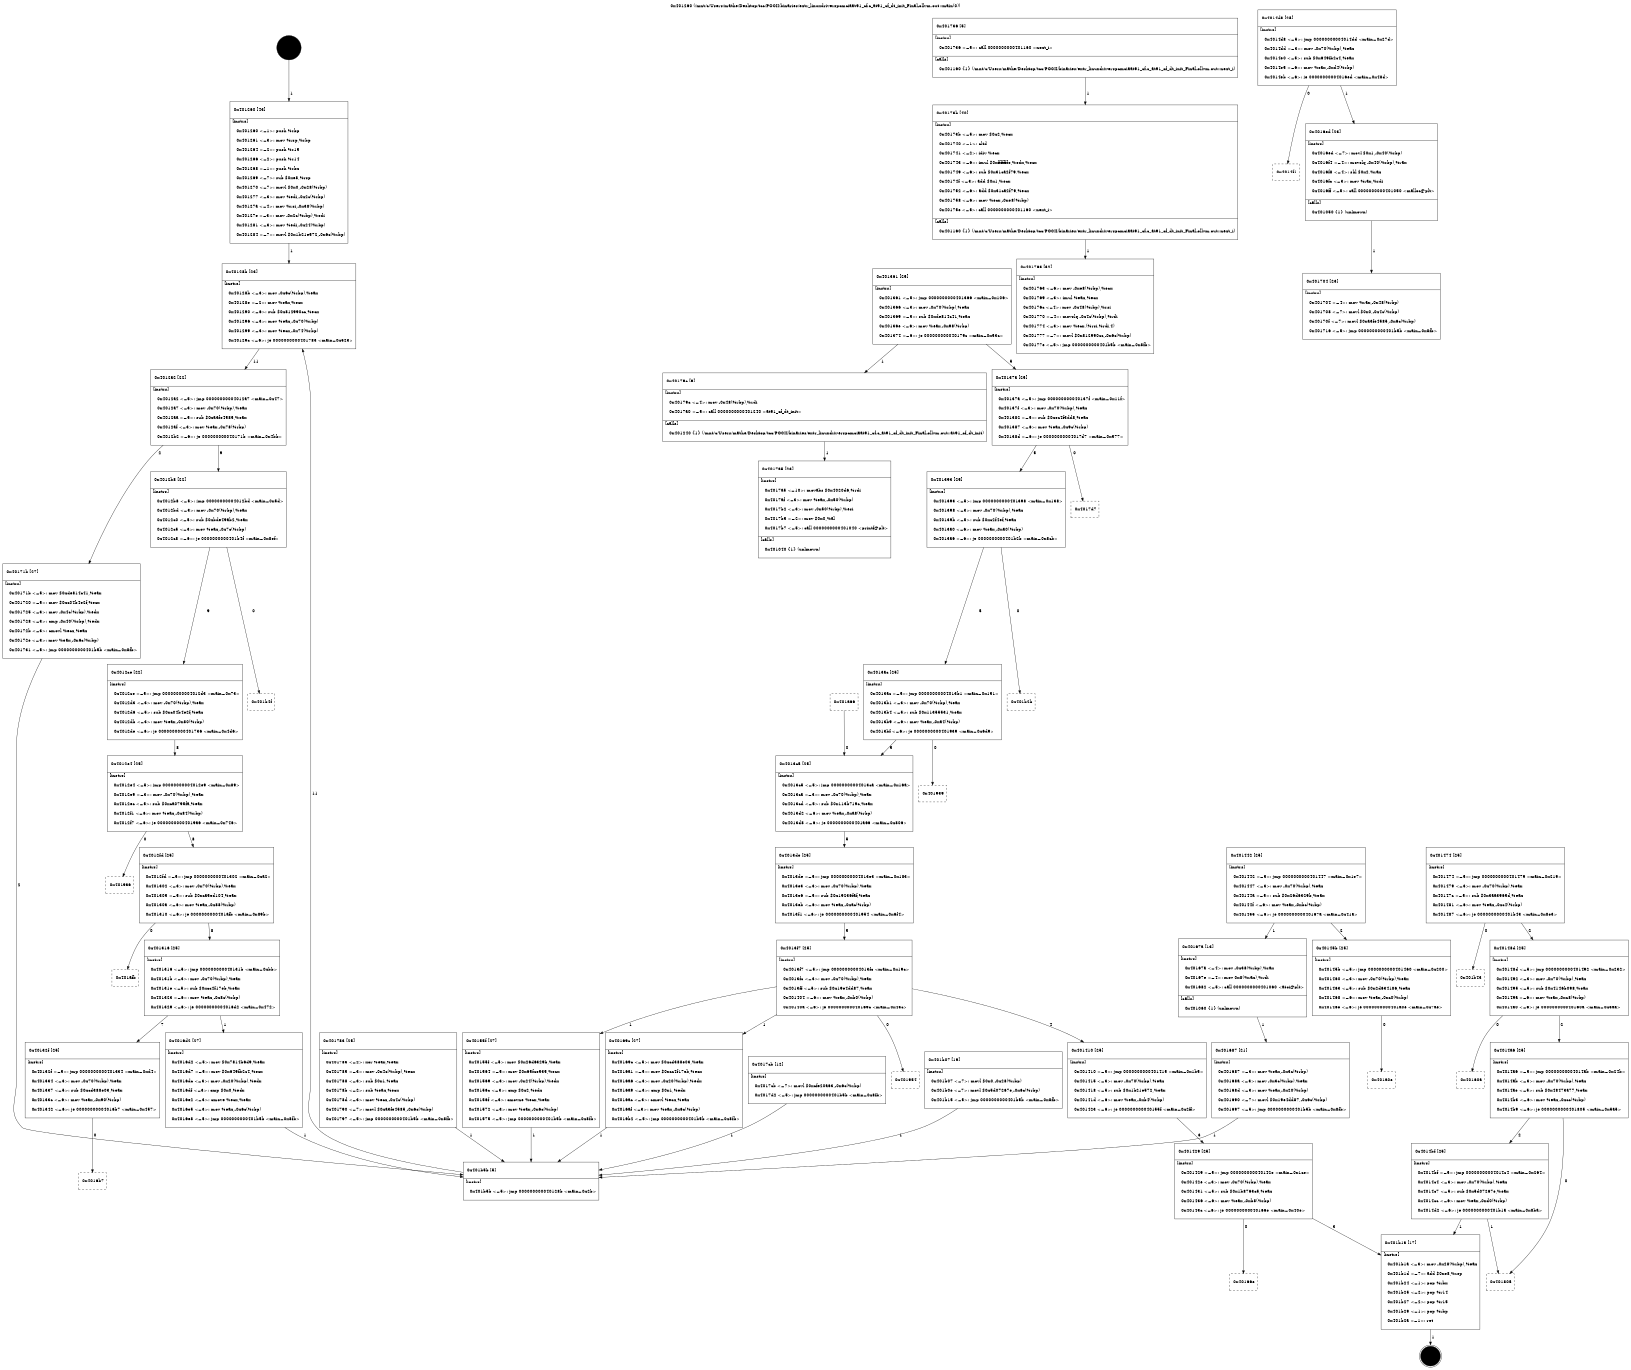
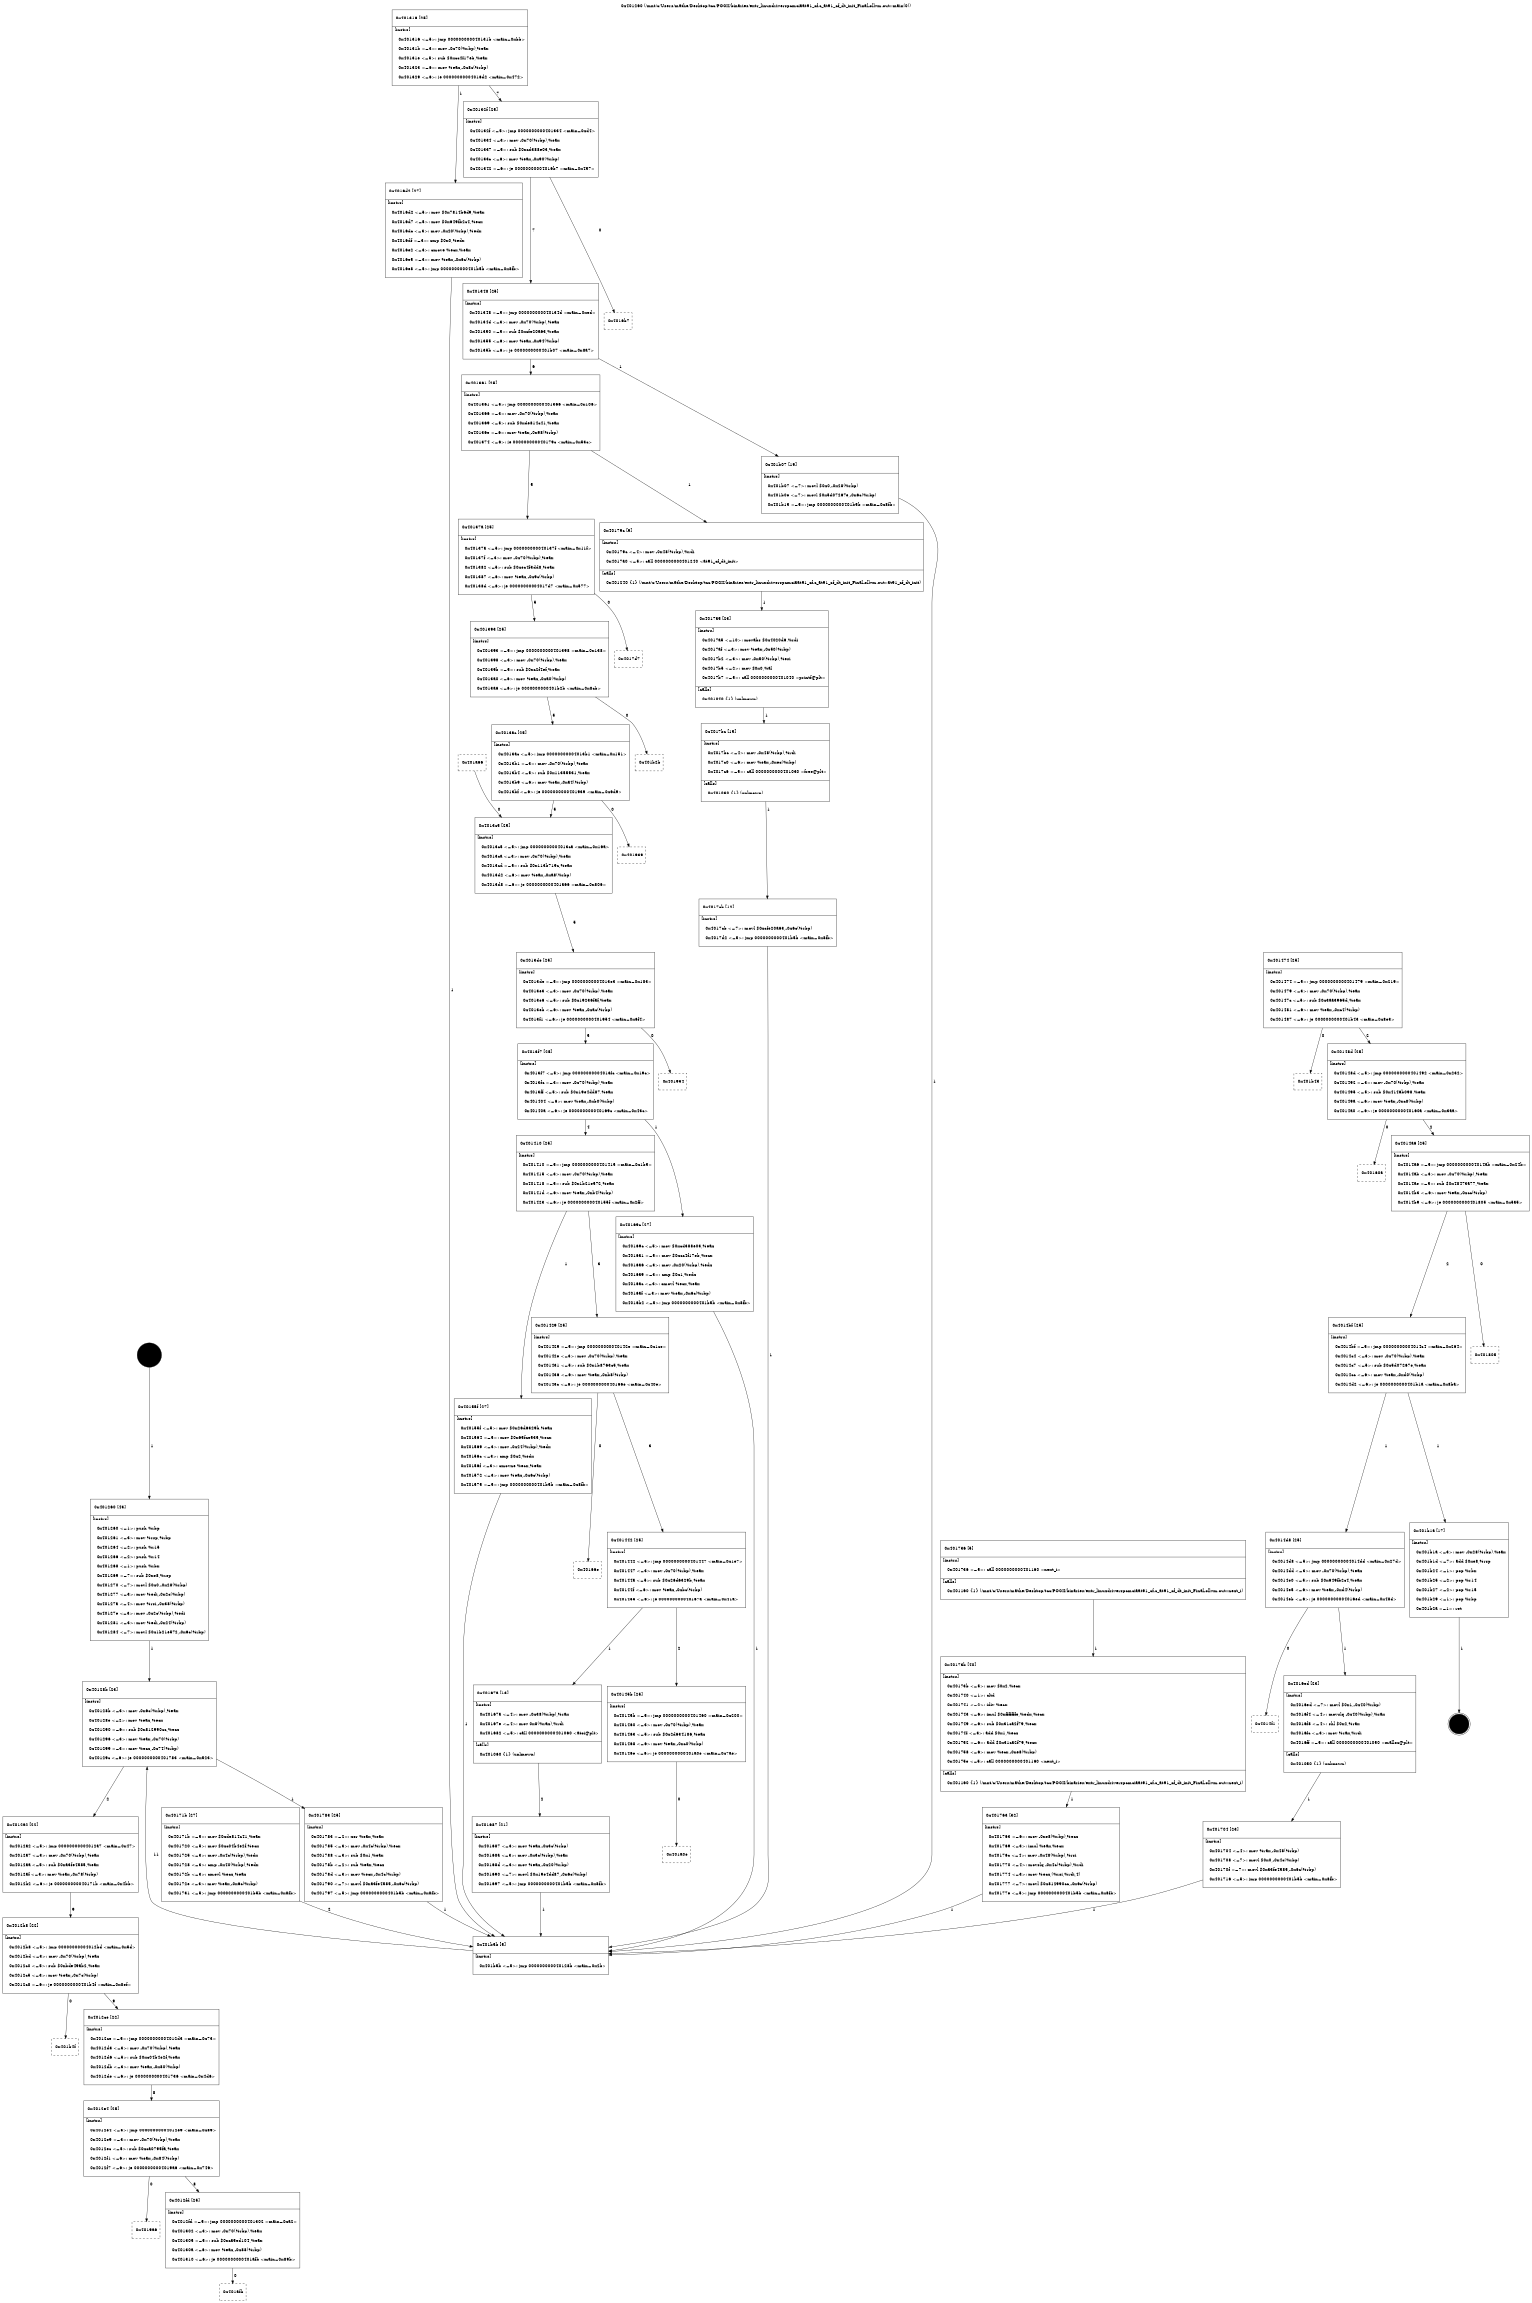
node "0x401348 [25]": added
edge "0x40128b [23]" -> "0x4012a2 [22]": label " 11" -> " 2"
edge "0x4012a2 [22]" -> "0x40171b [27]": removed, label "2"
node "0x4017bc [15]": added
edge "0x4012fd [25]" -> "0x401316 [25]": removed, label "8"
edge "0x4013f7 [25]" -> "0x40155f [27]": now "0x401410 [25]" -> "0x40155f [27]"
edge "0x40167a [13]" -> "0x401687 [21]": label " 1" -> " 2"
edge "0x4013f7 [25]" -> "0x401954": now "0x4013de [25]" -> "0x401954"
edge "0x401429 [25]" -> "0x401b1a [17]": now "0x401429 [25]" -> "0x401442 [25]"
edge "0x4014bf [25]" -> "0x401805": now "0x4014bf [25]" -> "0x4014d8 [25]"
edge "0x40128b [23]" -> "0x401783 [25]": added, label "1"
edge "0x401704 [23]" -> "0x401b5b [5]": added, label "1"
edge "0x401763 [32]" -> "0x401b5b [5]": added, label "1"
